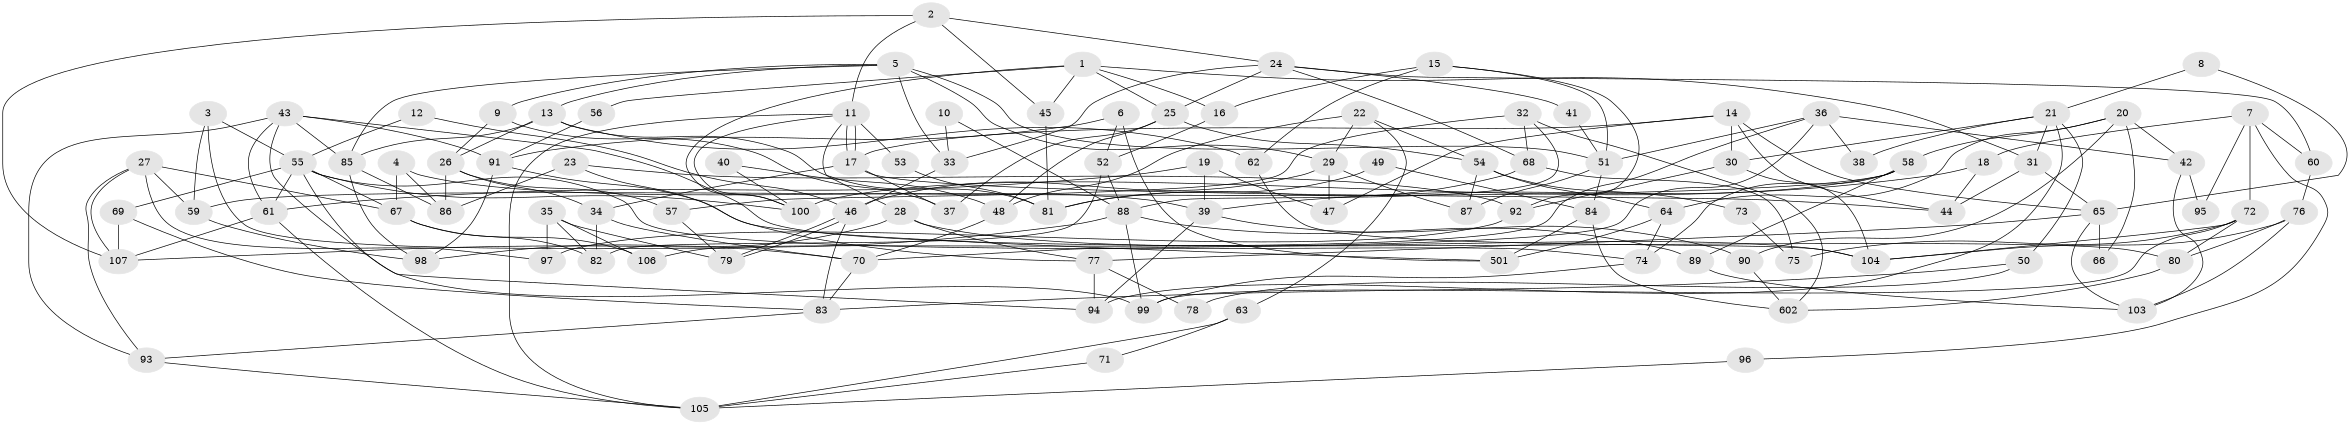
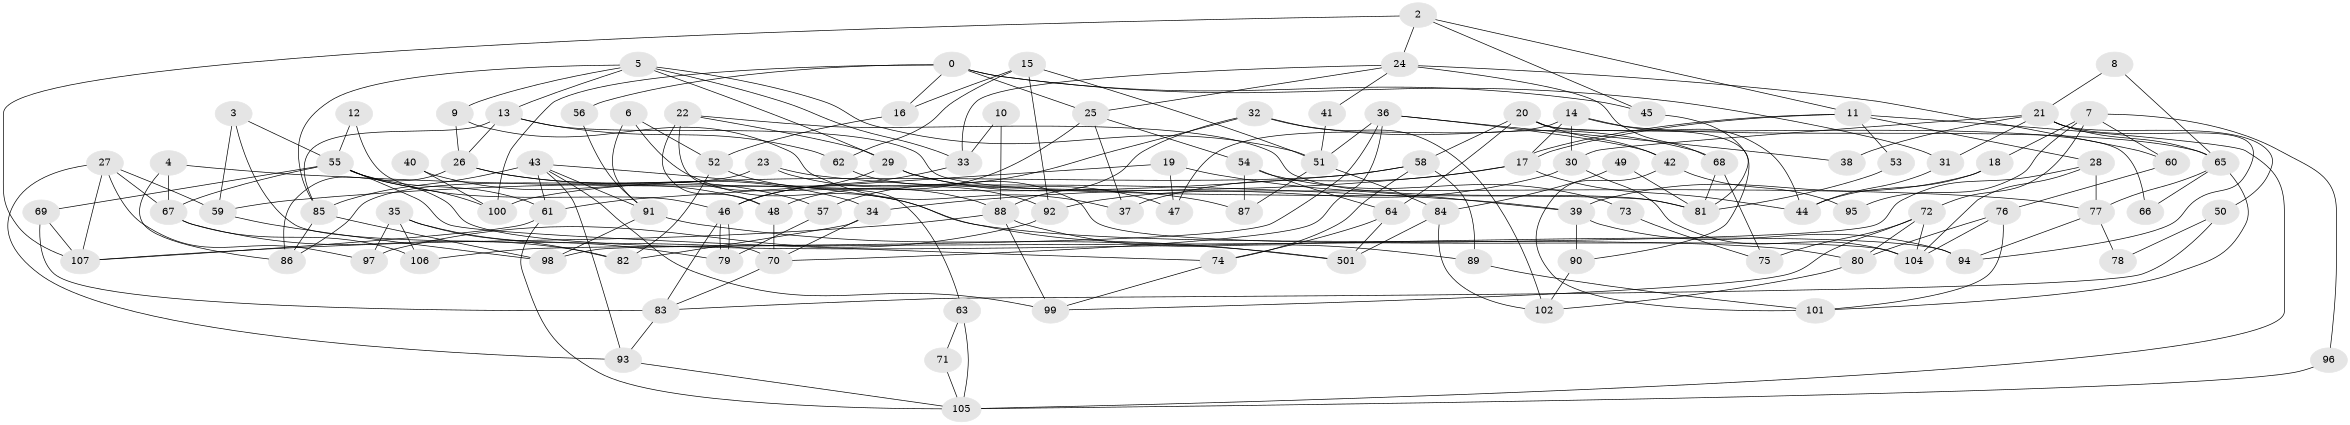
node "1": label "1" -> "0"
edge "22" -- "54": now "22" -- "81"
edge "11" -- "100": removed
edge "31" -- "65": now "21" -- "65"
node "602": label "602" -> "102"
node "103": label "103" -> "101"
